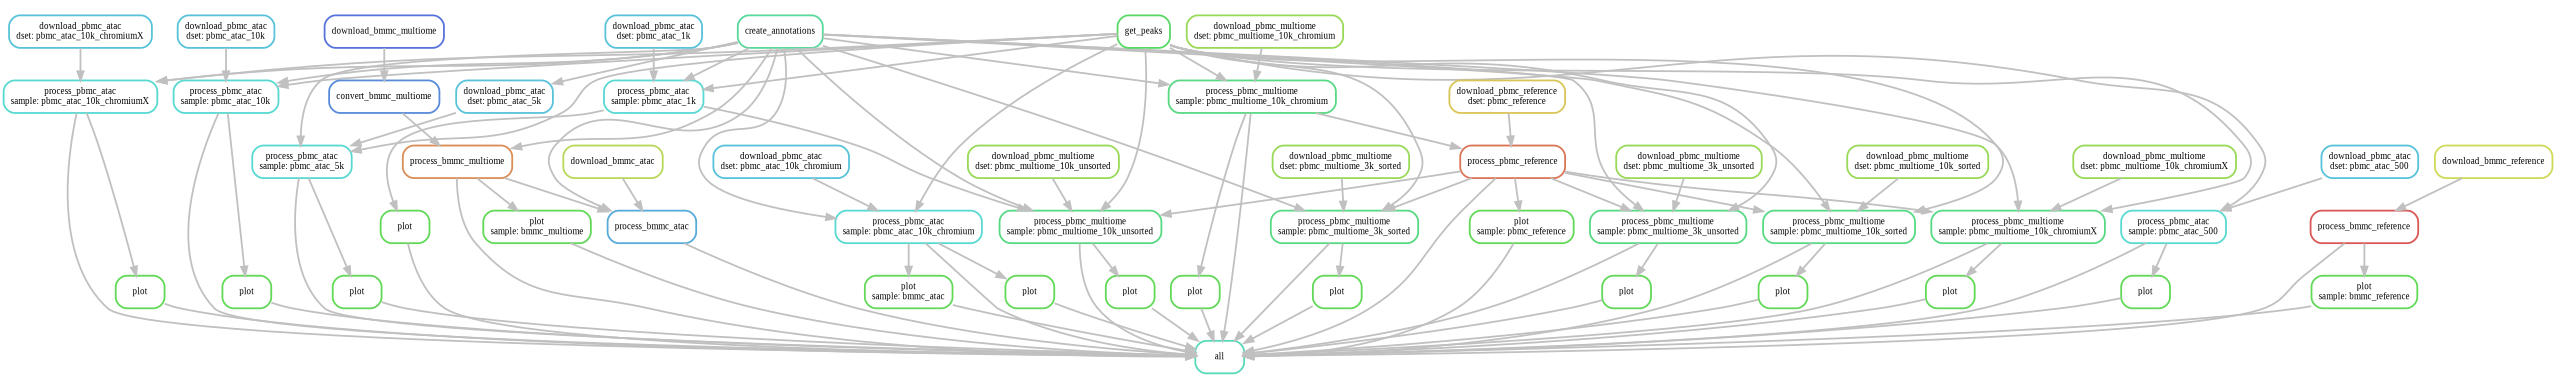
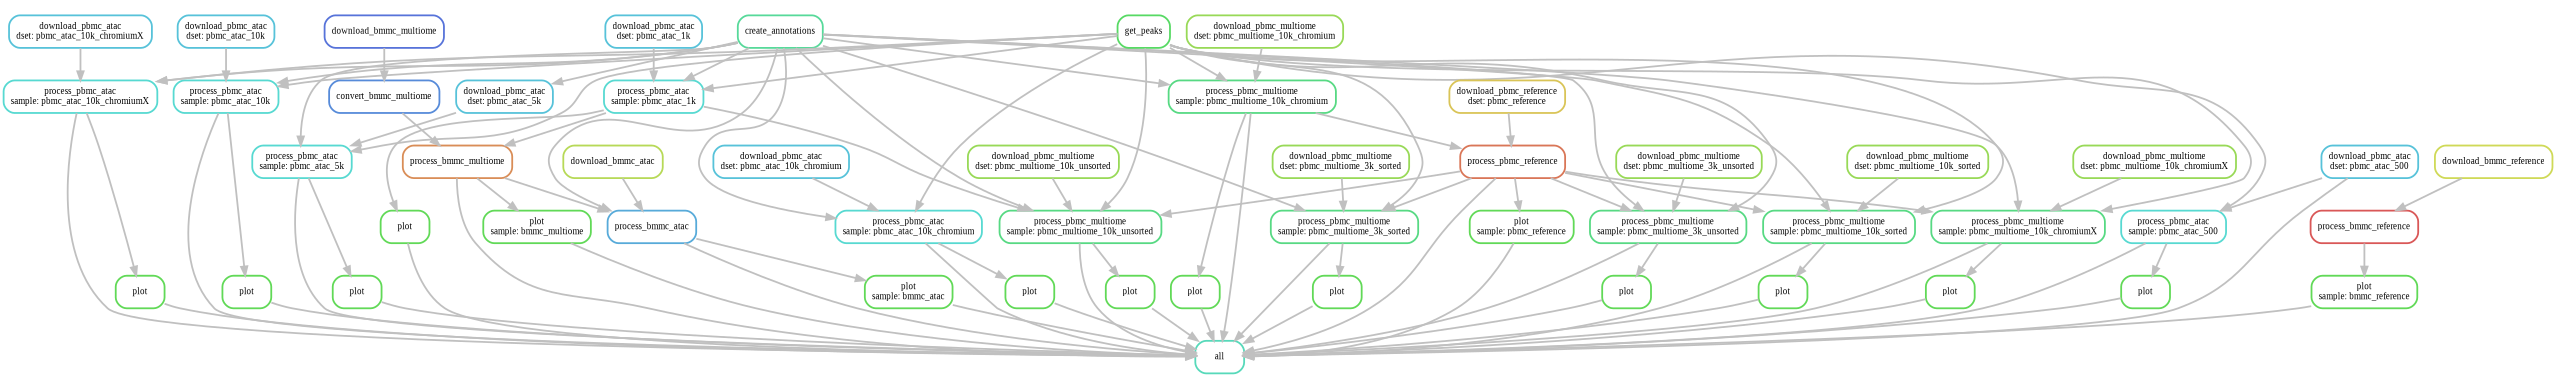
edge "create_annotations" -> "process_bmmc_multiome": now "process_pbmc_atac sample: pbmc_atac_1k" -> "process_bmmc_multiome"
edge "process_pbmc_atac sample: pbmc_atac_10k_chromium" -> "plot sample: bmmc_atac": now "process_bmmc_atac" -> "plot sample: bmmc_atac"
edge "process_bmmc_reference" -> "all": now "download_pbmc_atac dset: pbmc_atac_500" -> "all"
